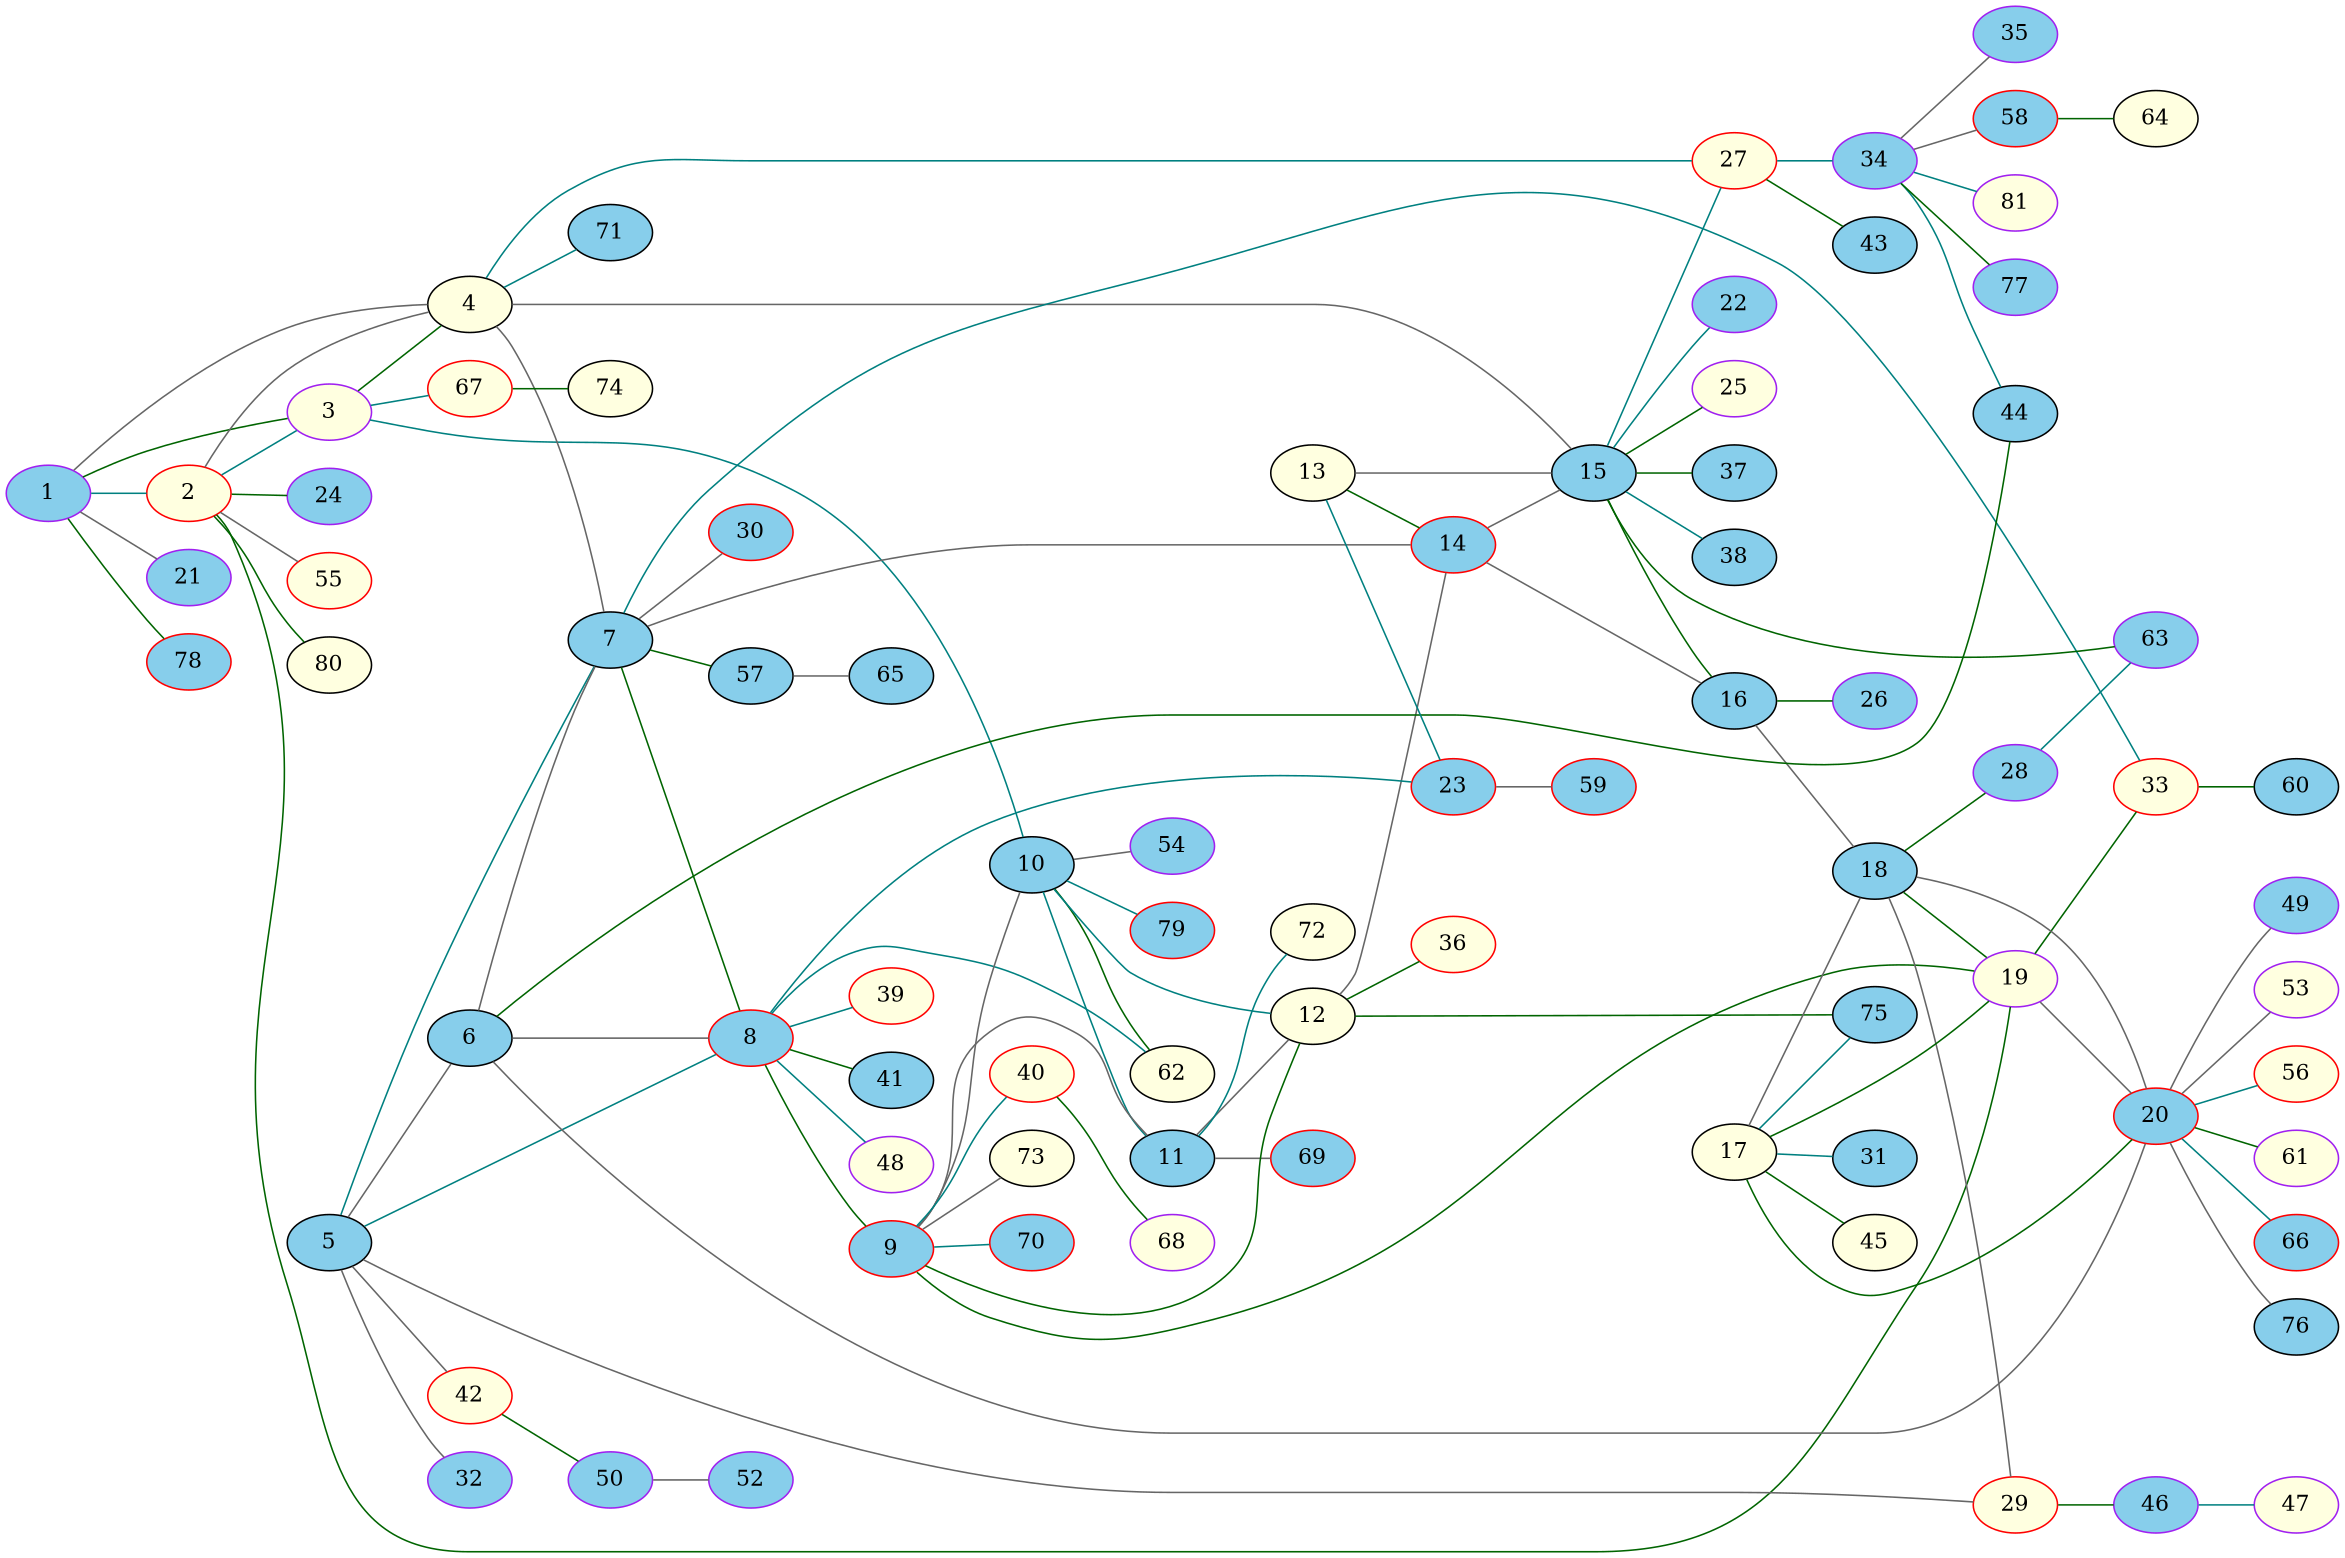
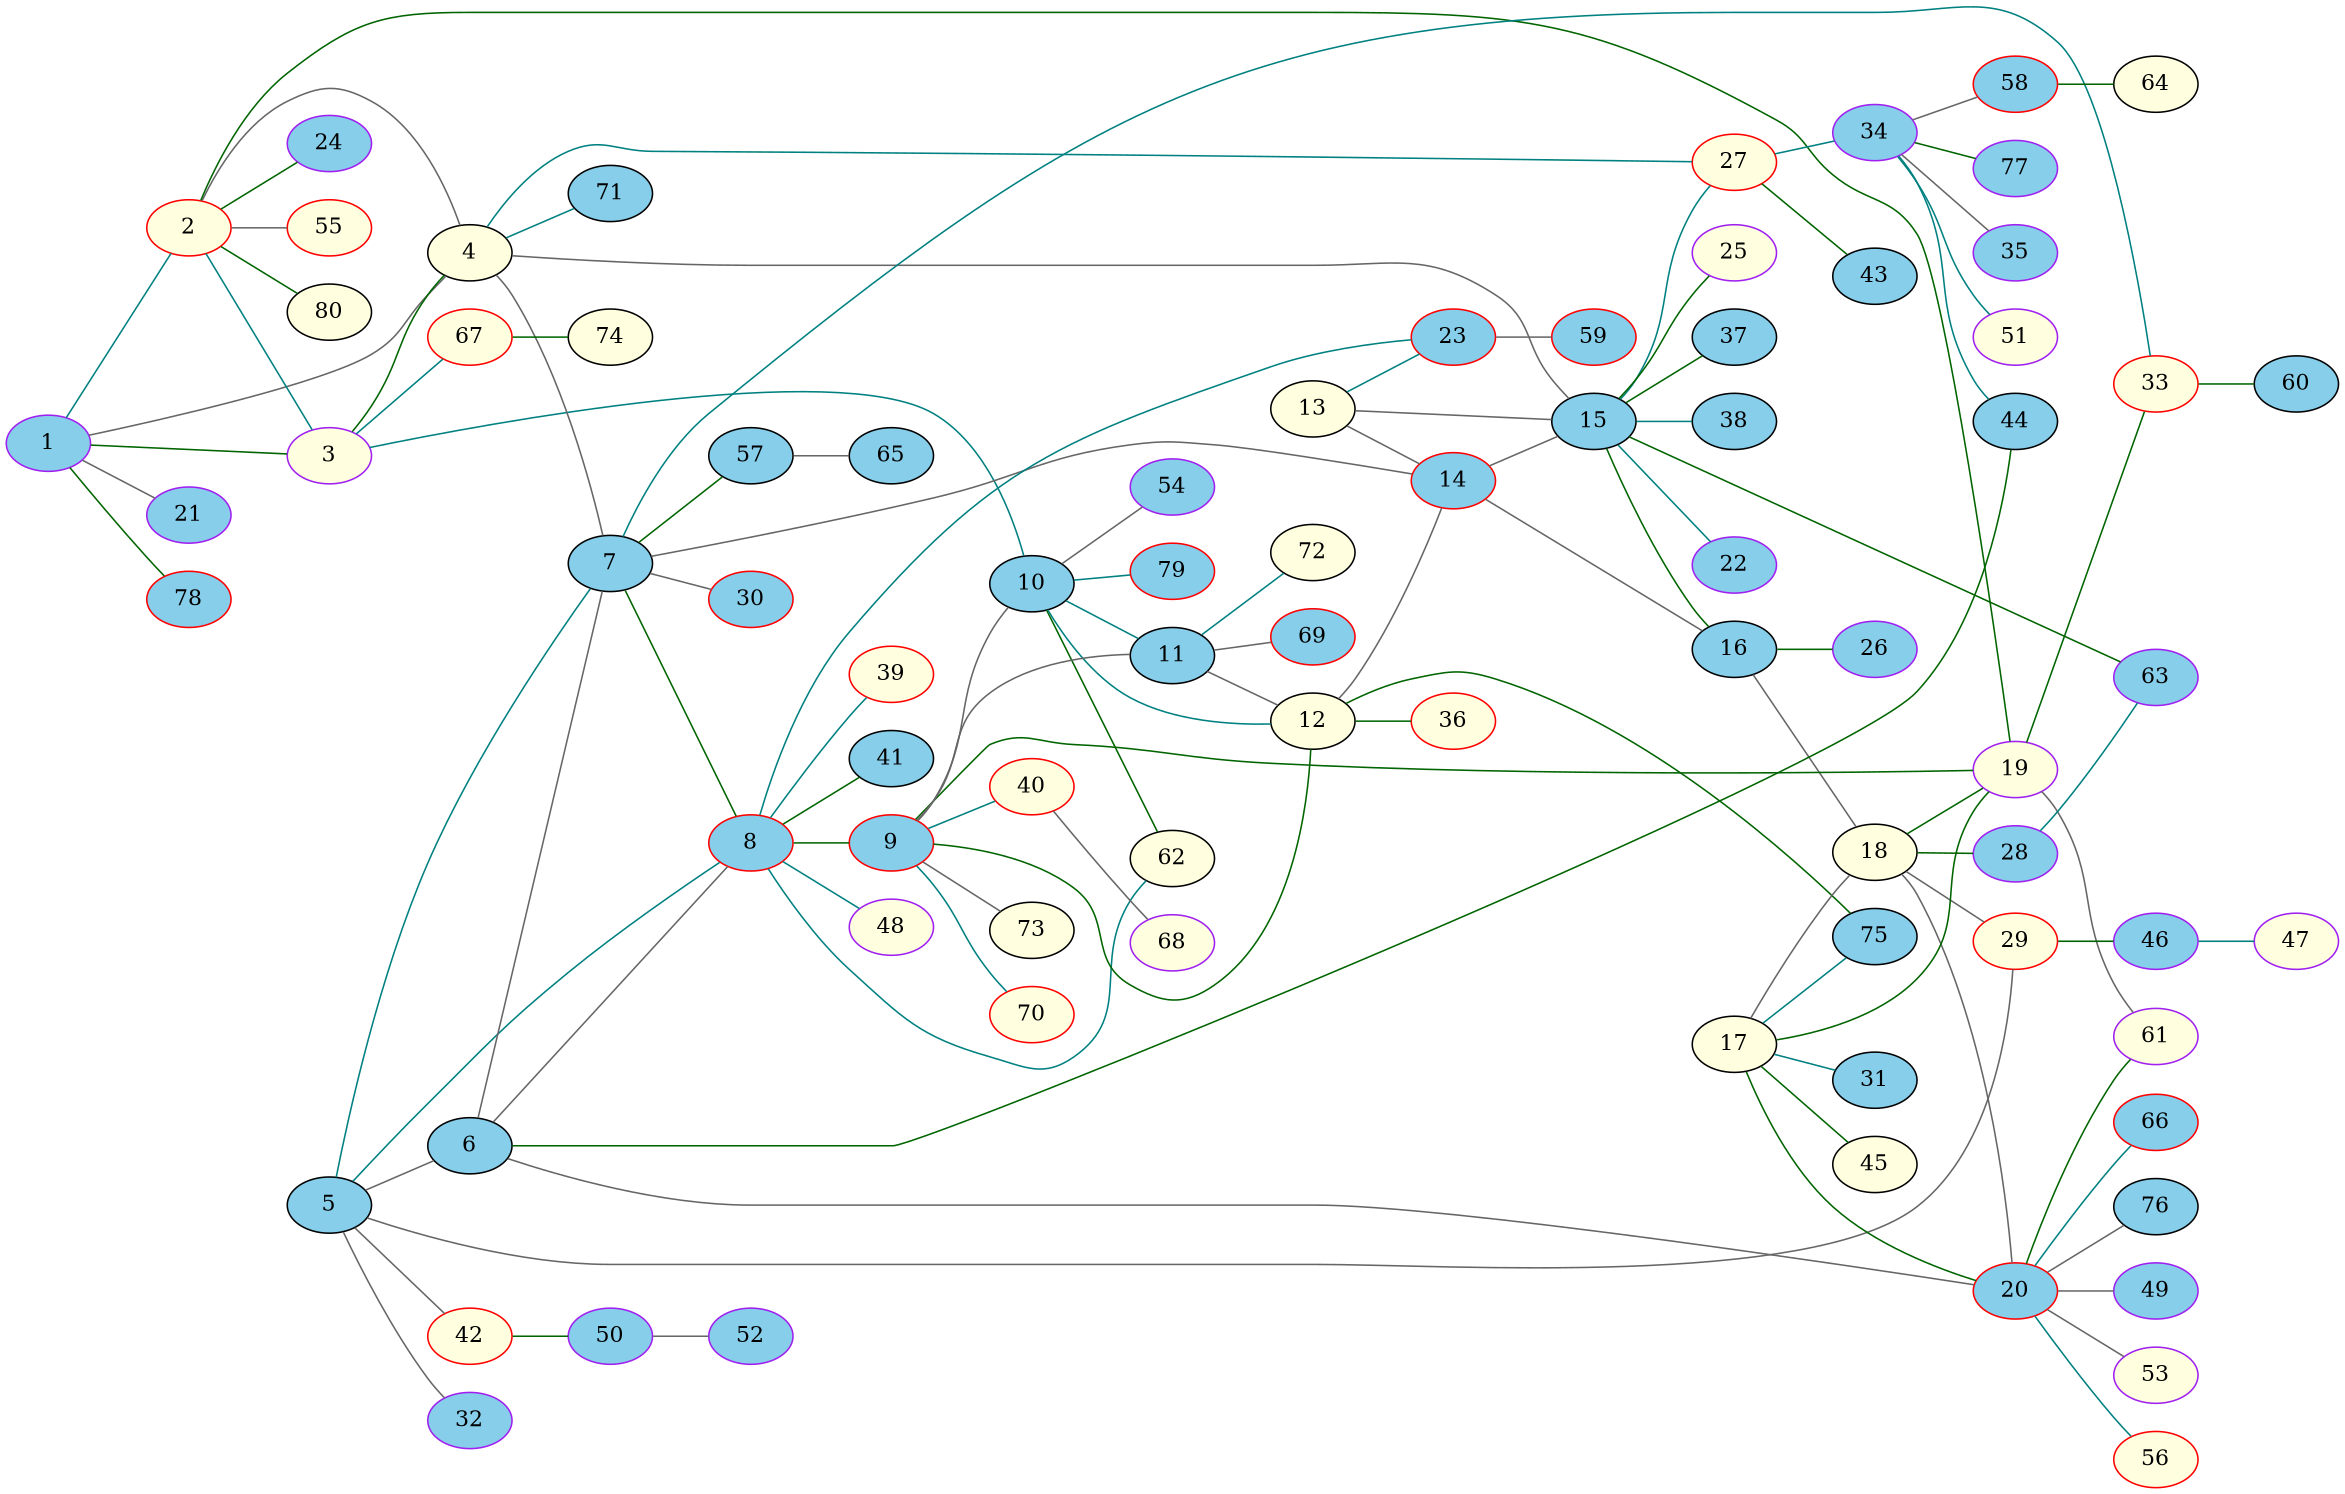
node "81": label "81" -> "51"
edge "13" -- "14": color darkgreen -> gray40
node "18": fillcolor skyblue -> lightyellow
edge "19" -- "20": now "19" -- "61"
edge "40" -- "68": color darkgreen -> gray40
node "70": fillcolor skyblue -> lightyellow
